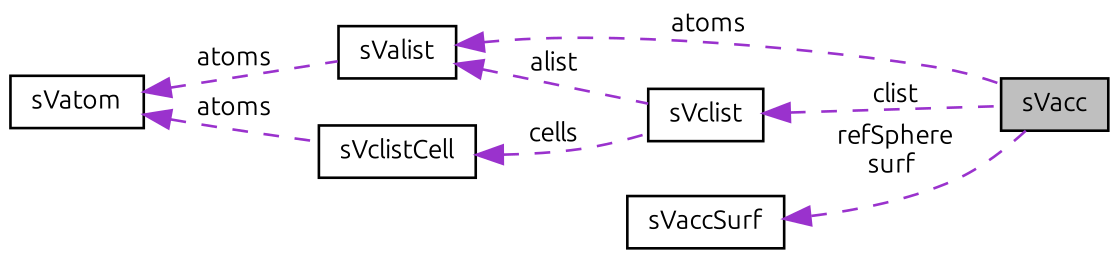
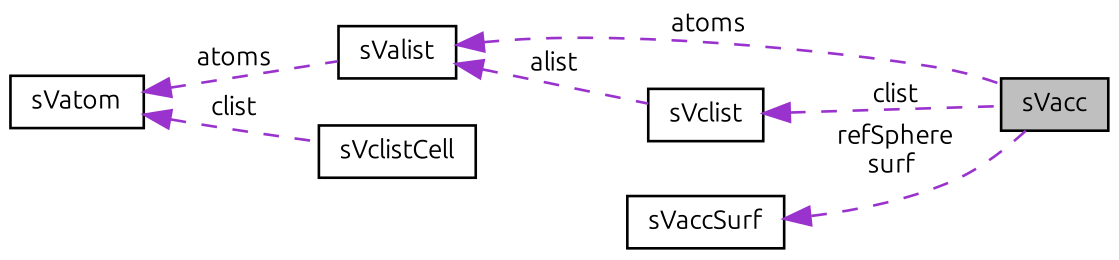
edge "sVclistCell" -> "sVatom": label " atoms" -> " clist"
edge "sVclist" -> "sVclistCell": removed, label "cells"
